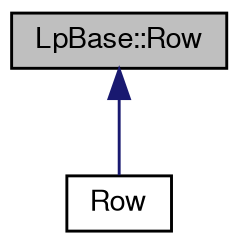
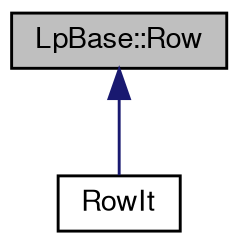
node "Row": label "Row" -> "RowIt"
